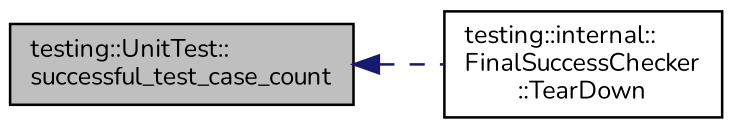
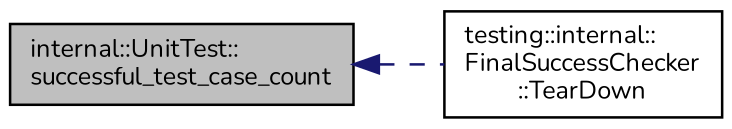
node "testing::UnitTest:: successful_test_case_count": label "testing::UnitTest:: successful_test_case_count" -> "internal::UnitTest:: successful_test_case_count"
